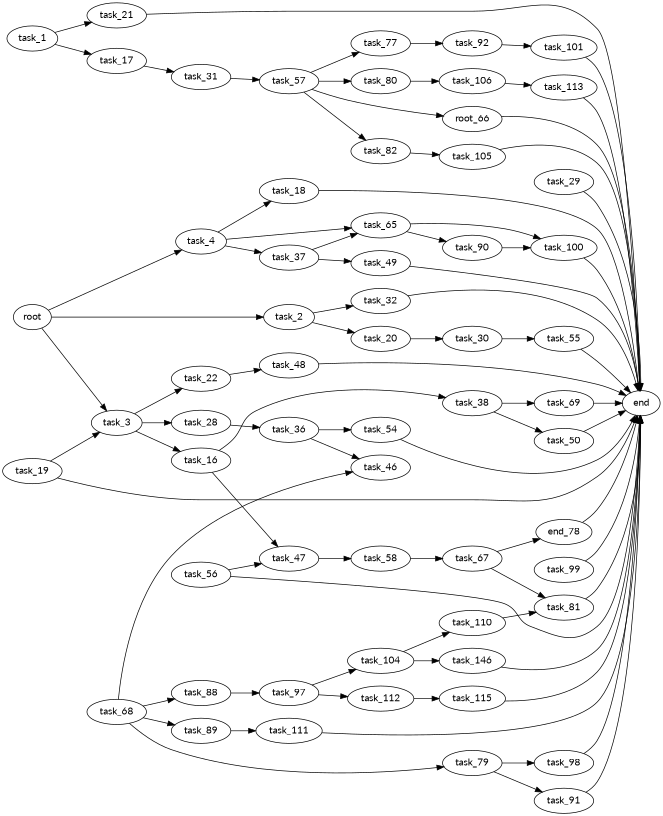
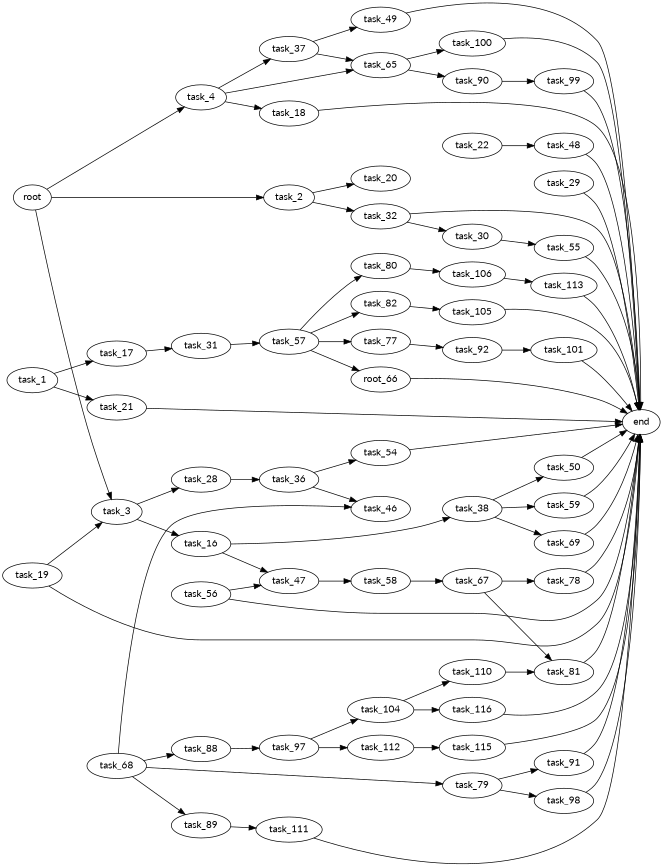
edge "task_90" -> "task_100": now "task_90" -> "task_99"
edge "task_20" -> "task_30": now "task_32" -> "task_30"
edge "task_3" -> "task_22": removed
node "task_59": added
node "end_78": label "end_78" -> "task_78"
node "task_146": label "task_146" -> "task_116"
